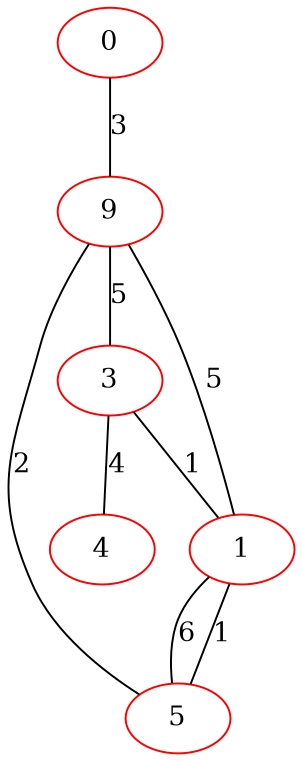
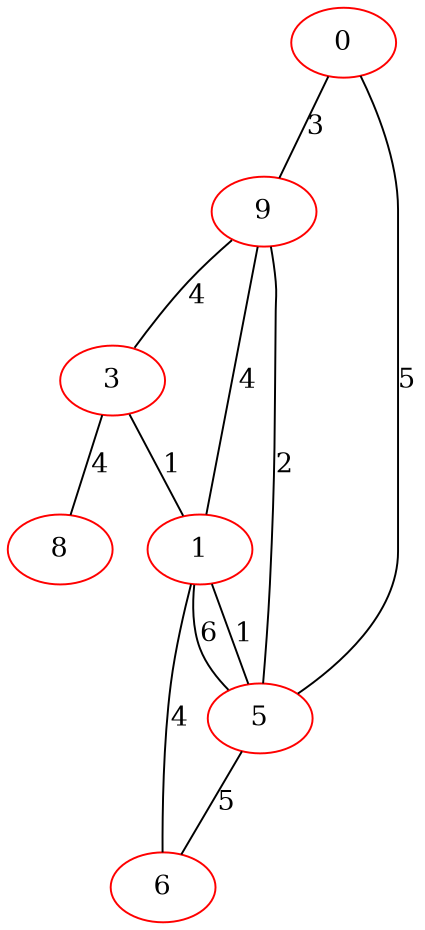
edge "9" -- "3": label "5" -> "4"
edge "9" -- "1": label "5" -> "4"
edge "0" -- "5": added, label "5"
node "4": label "4" -> "8"
node "6": added
